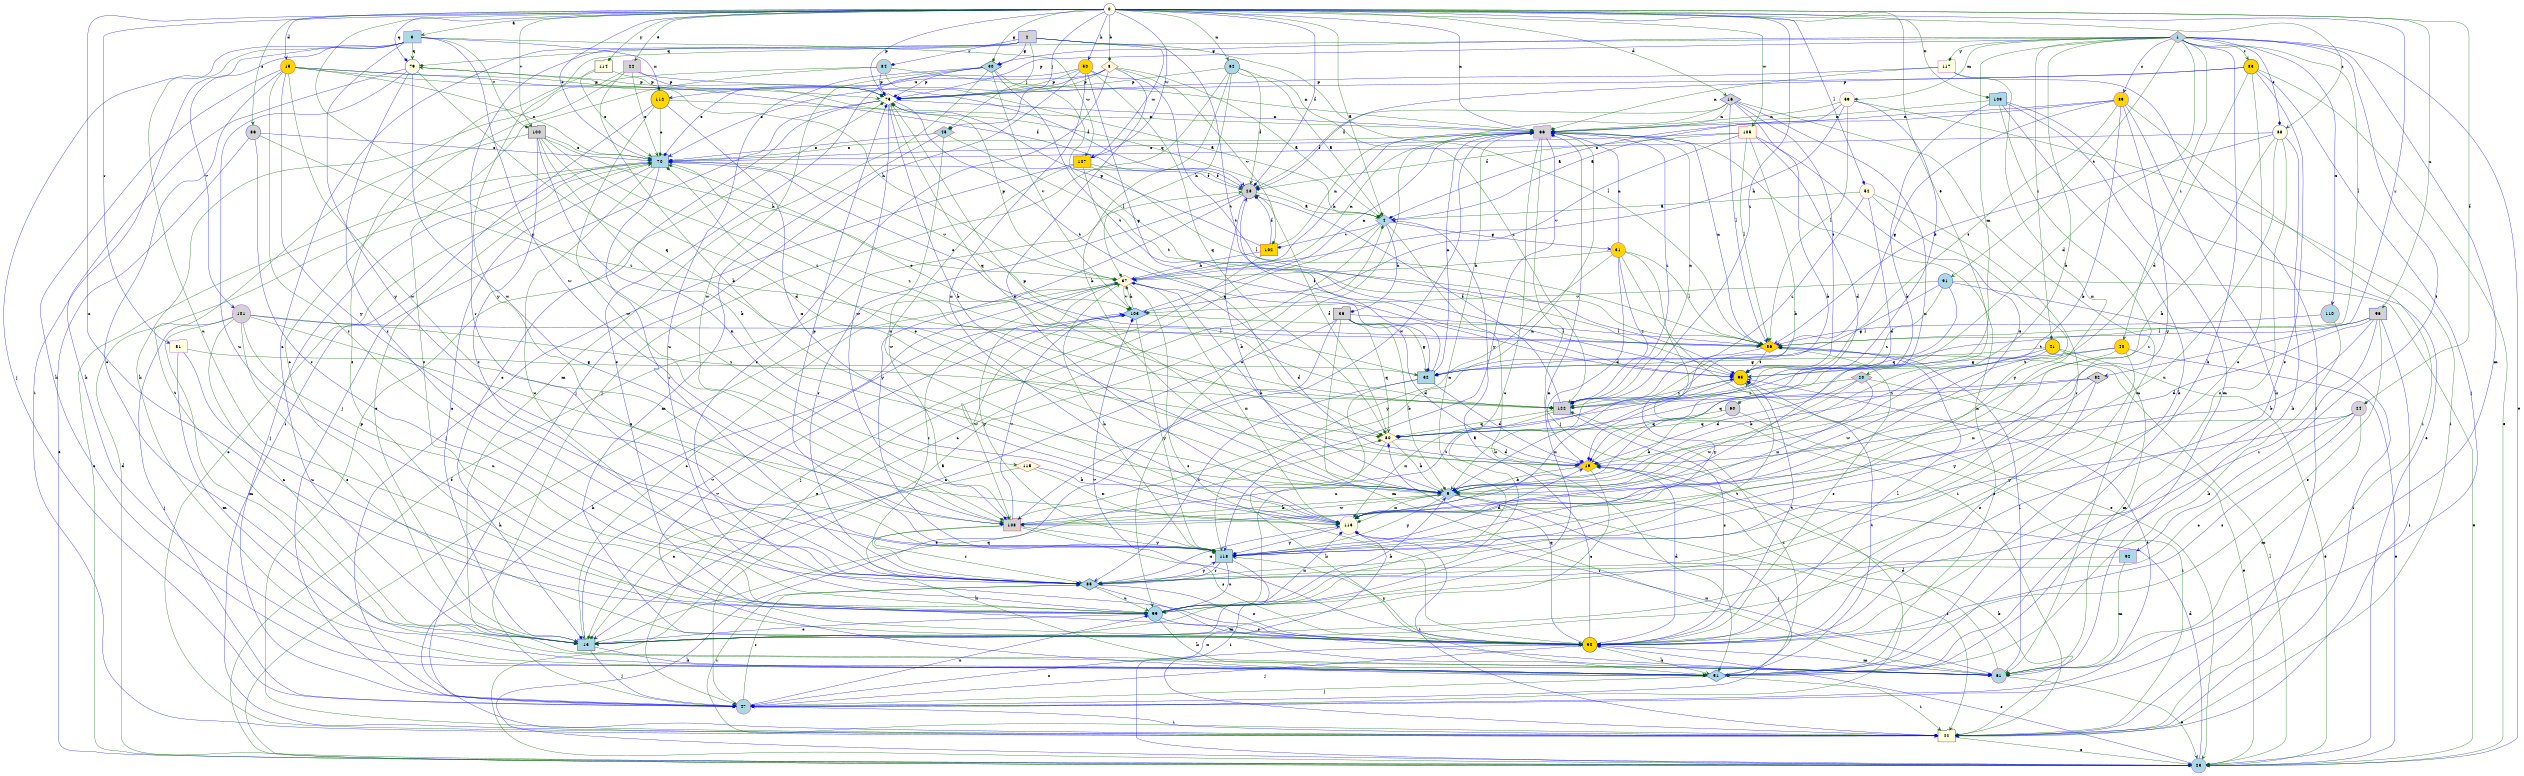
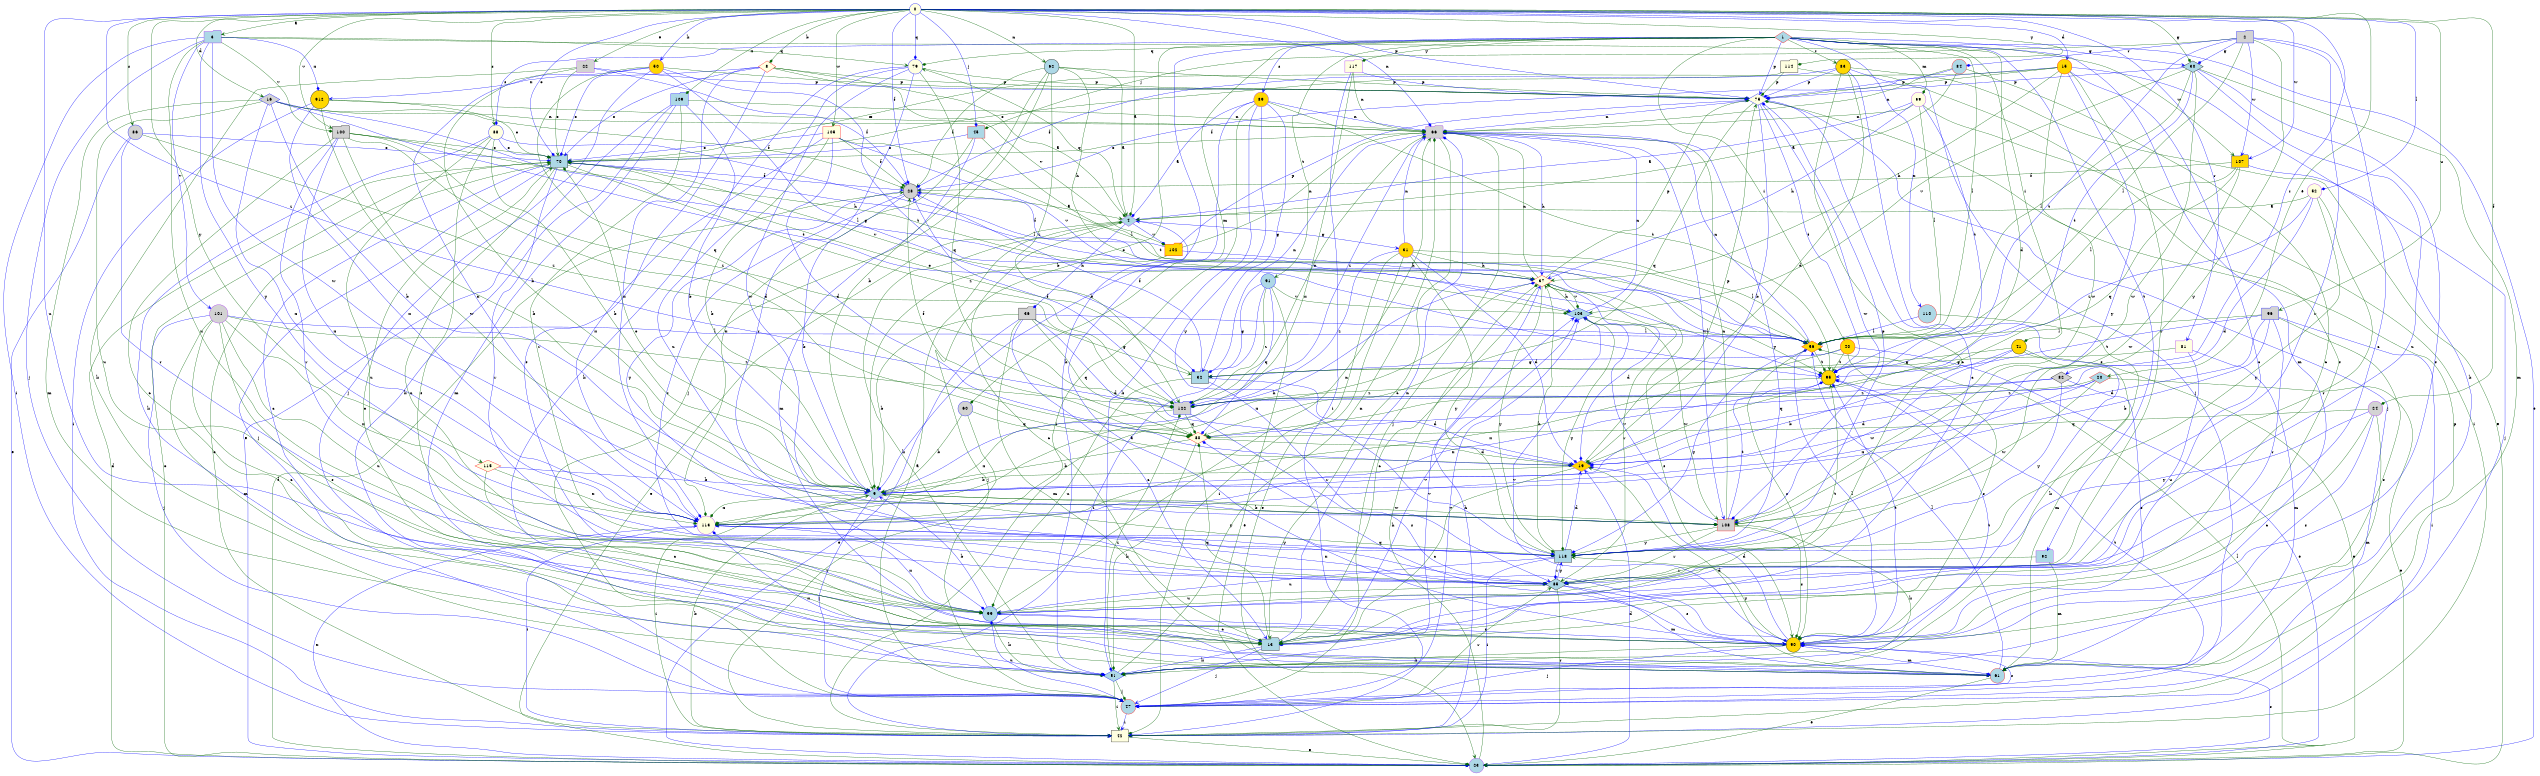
node "112": label "112" -> "912"
node "45": shape diamond -> folder
edge "89" -> "32": arrowhead diamond -> vee
edge "100" -> "13": label "t" -> "c"
edge "84" -> "90": removed, label "s"
edge "47" -> "103": added, label "v"
edge "42" -> "85": reversed
